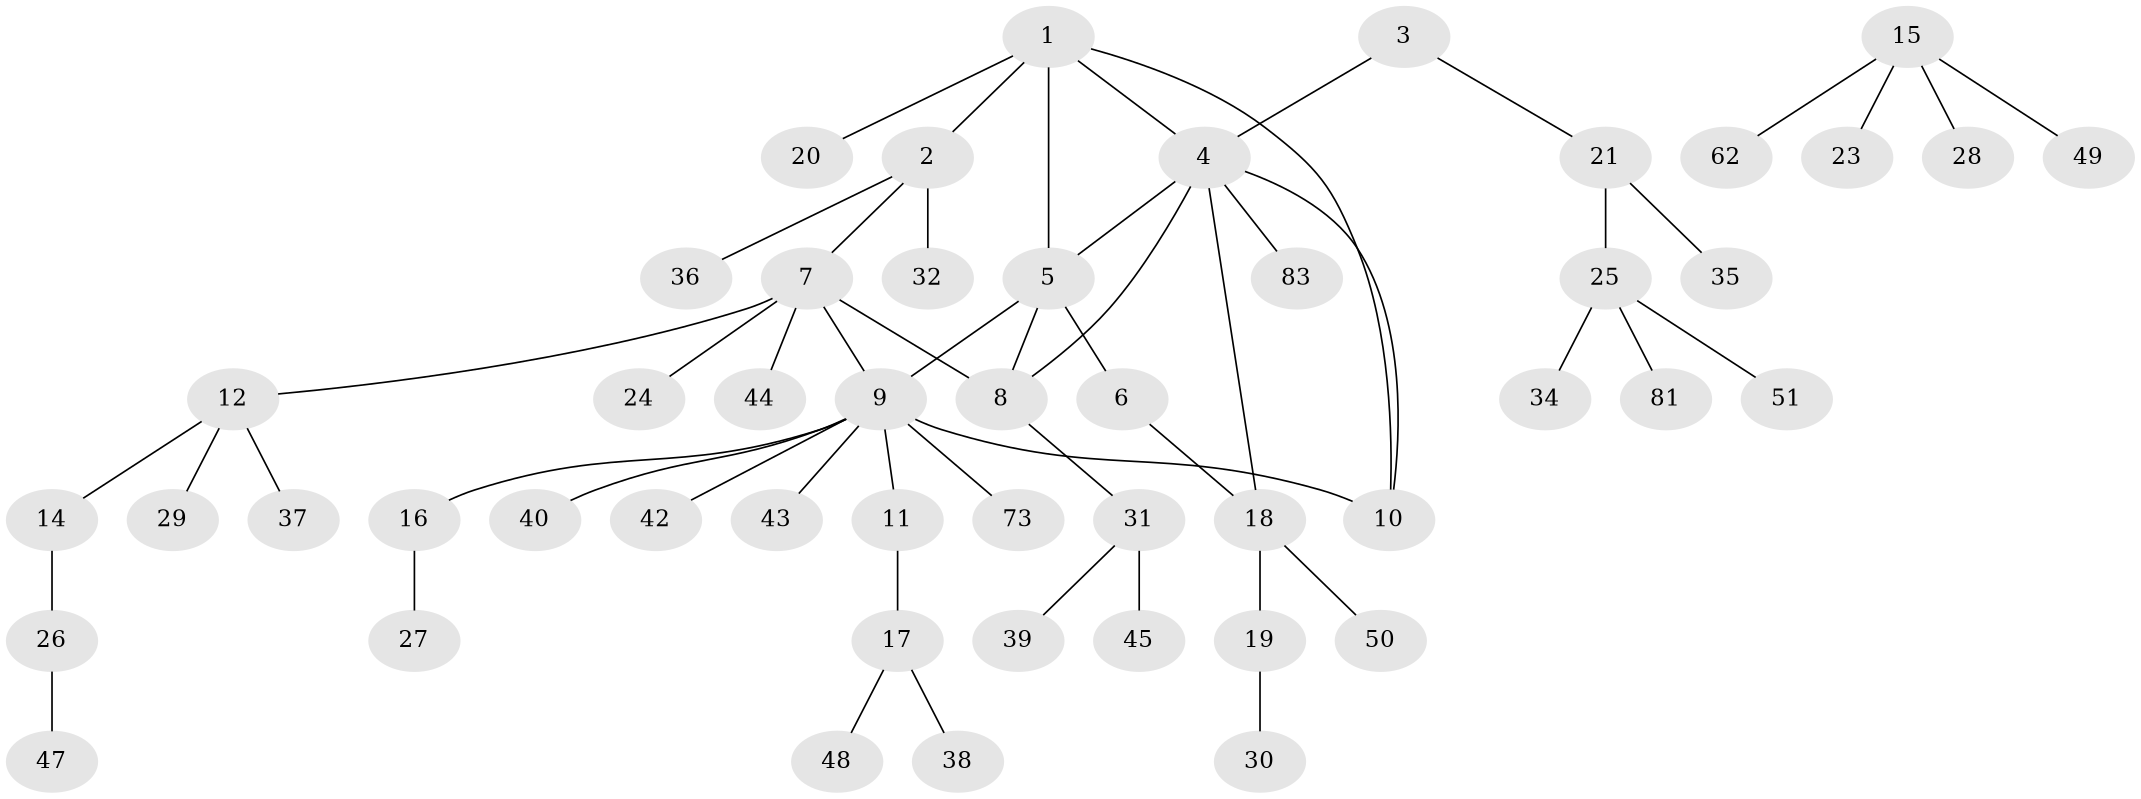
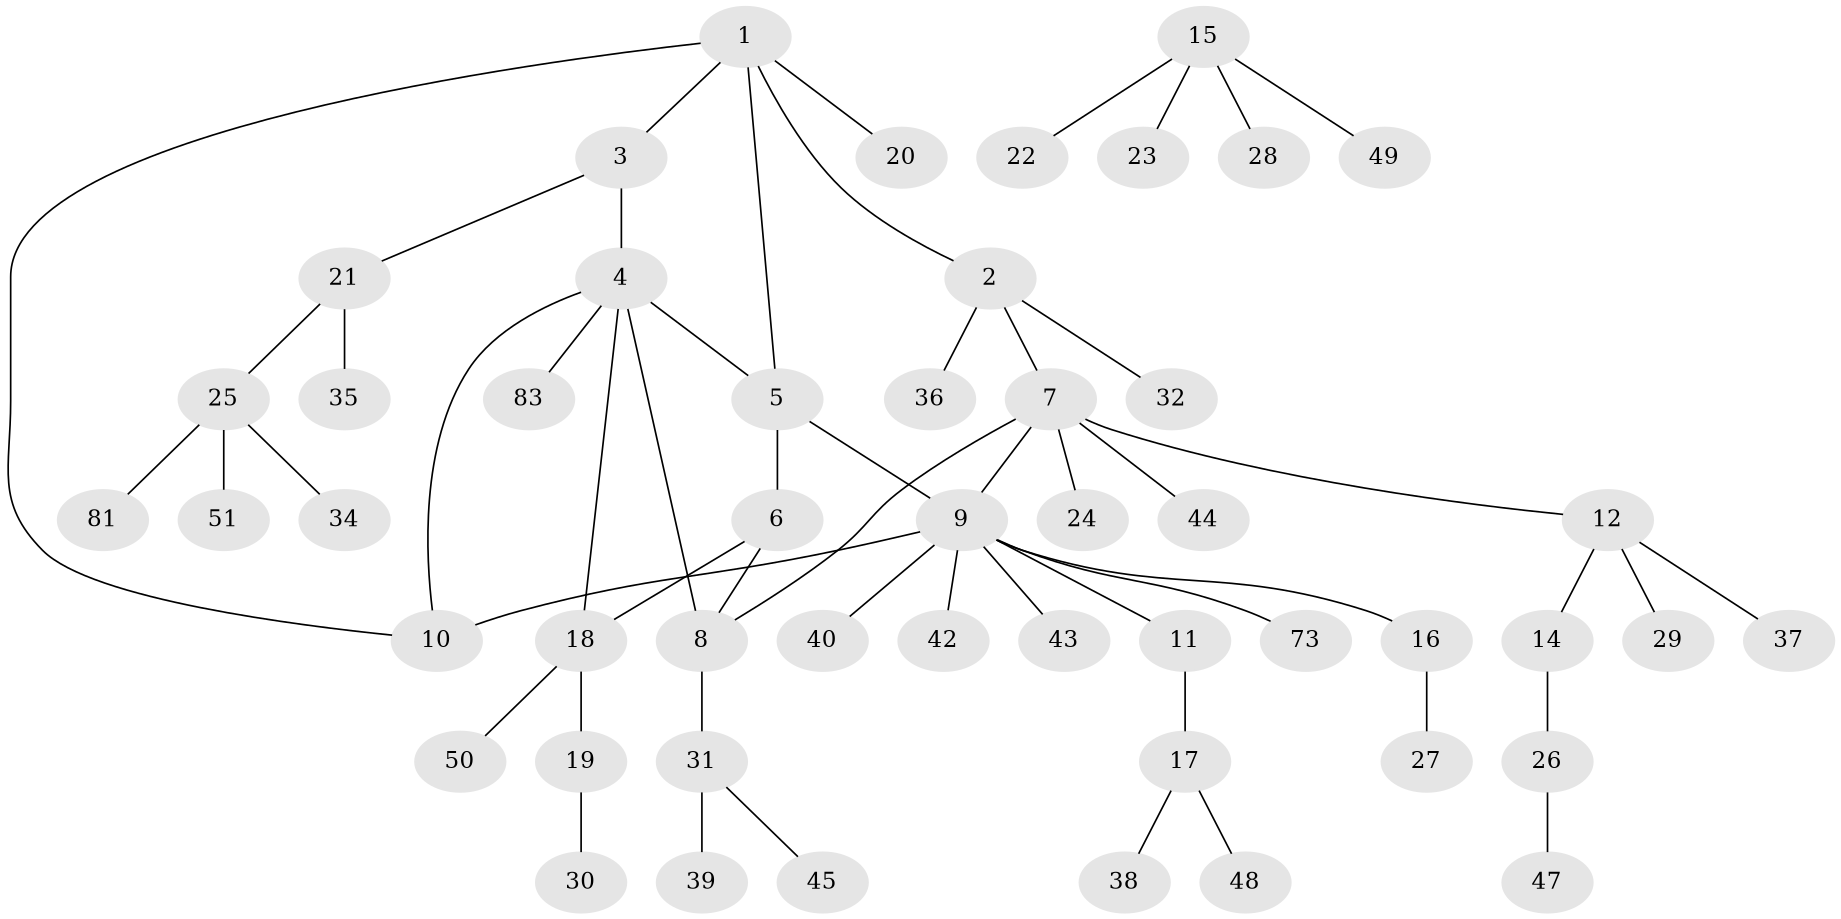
edge "1" -- "4": now "1" -- "3"
node "62": label "62" -> "22"
edge "5" -- "8": now "6" -- "8"
